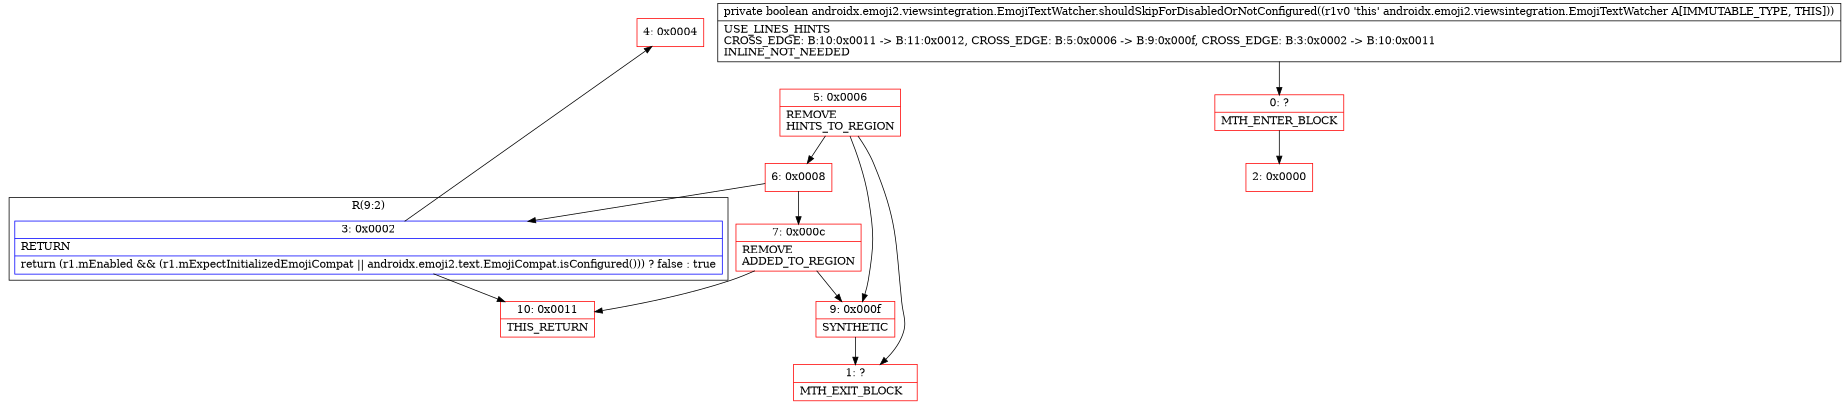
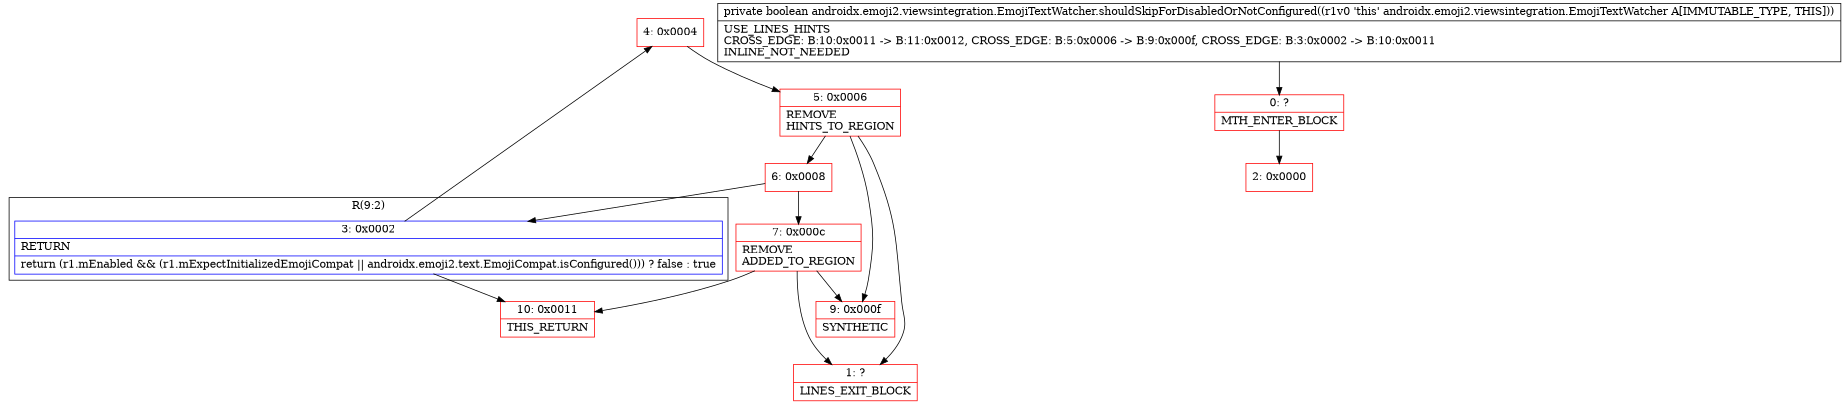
edge "4: 0x0004" -> "5: 0x0006": added
edge "9: 0x000f" -> "1: ?": now "7: 0x000c" -> "1: ?"
node "1: ?": text "MTH_EXIT_BLOCK" -> "LINES_EXIT_BLOCK"
